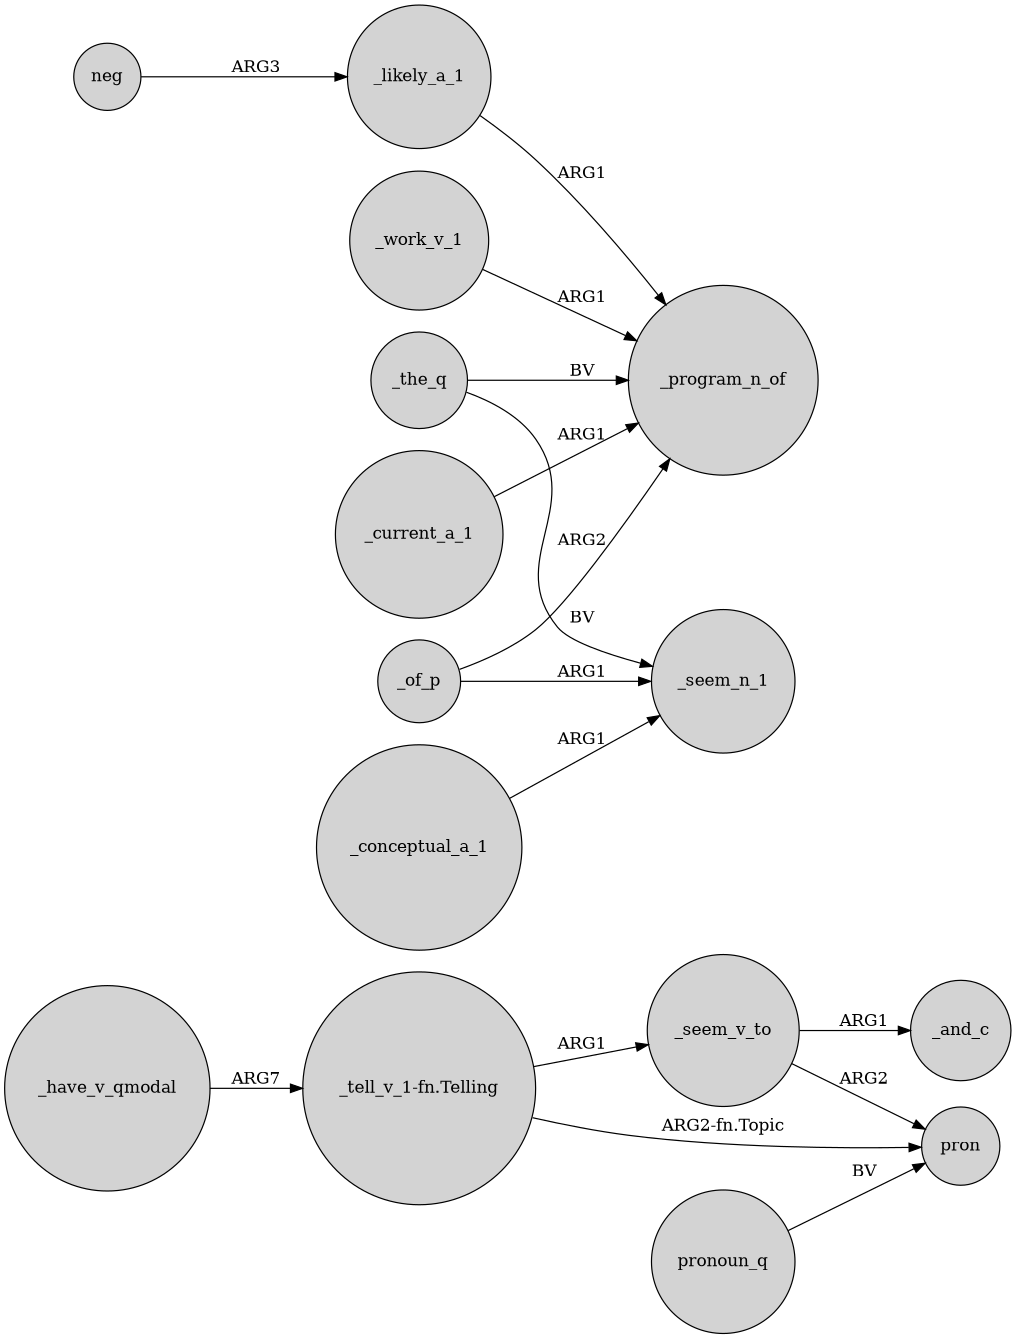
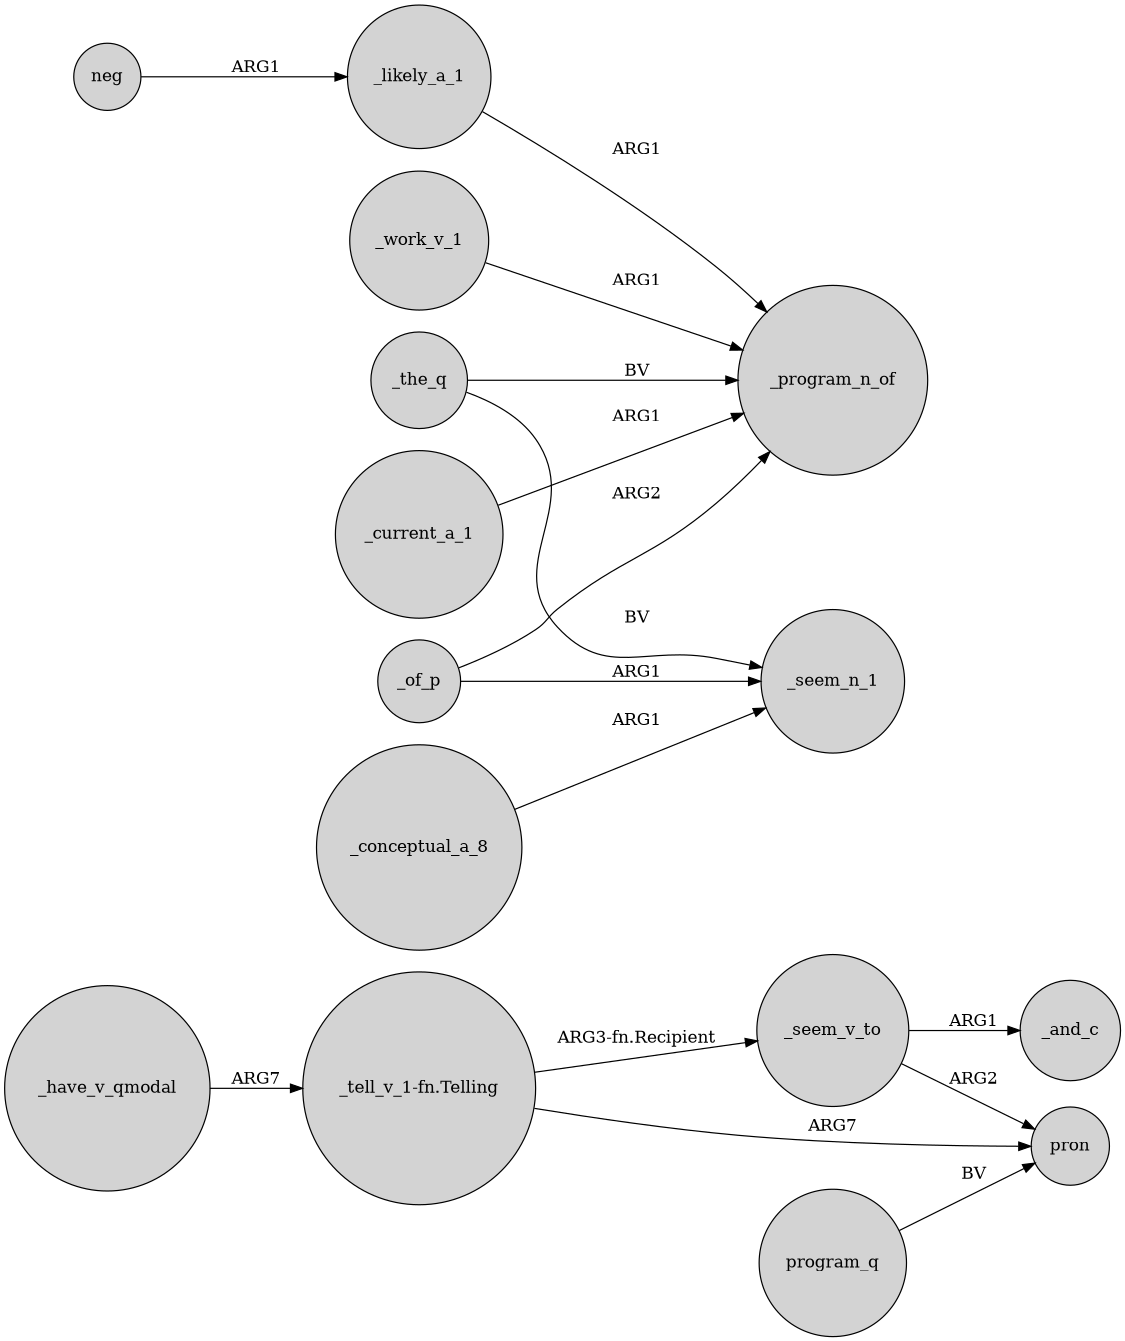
edge "neg" -> "_likely_a_1": label "ARG3" -> "ARG1"
node "_conceptual_a_1": label "_conceptual_a_1" -> "_conceptual_a_8"
edge "_tell_v_1-fn.Telling" -> "_seem_v_to": label "ARG1" -> "ARG3-fn.Recipient"
edge "_tell_v_1-fn.Telling" -> "pron": label "ARG2-fn.Topic" -> "ARG7"
node "pronoun_q": label "pronoun_q" -> "program_q"
